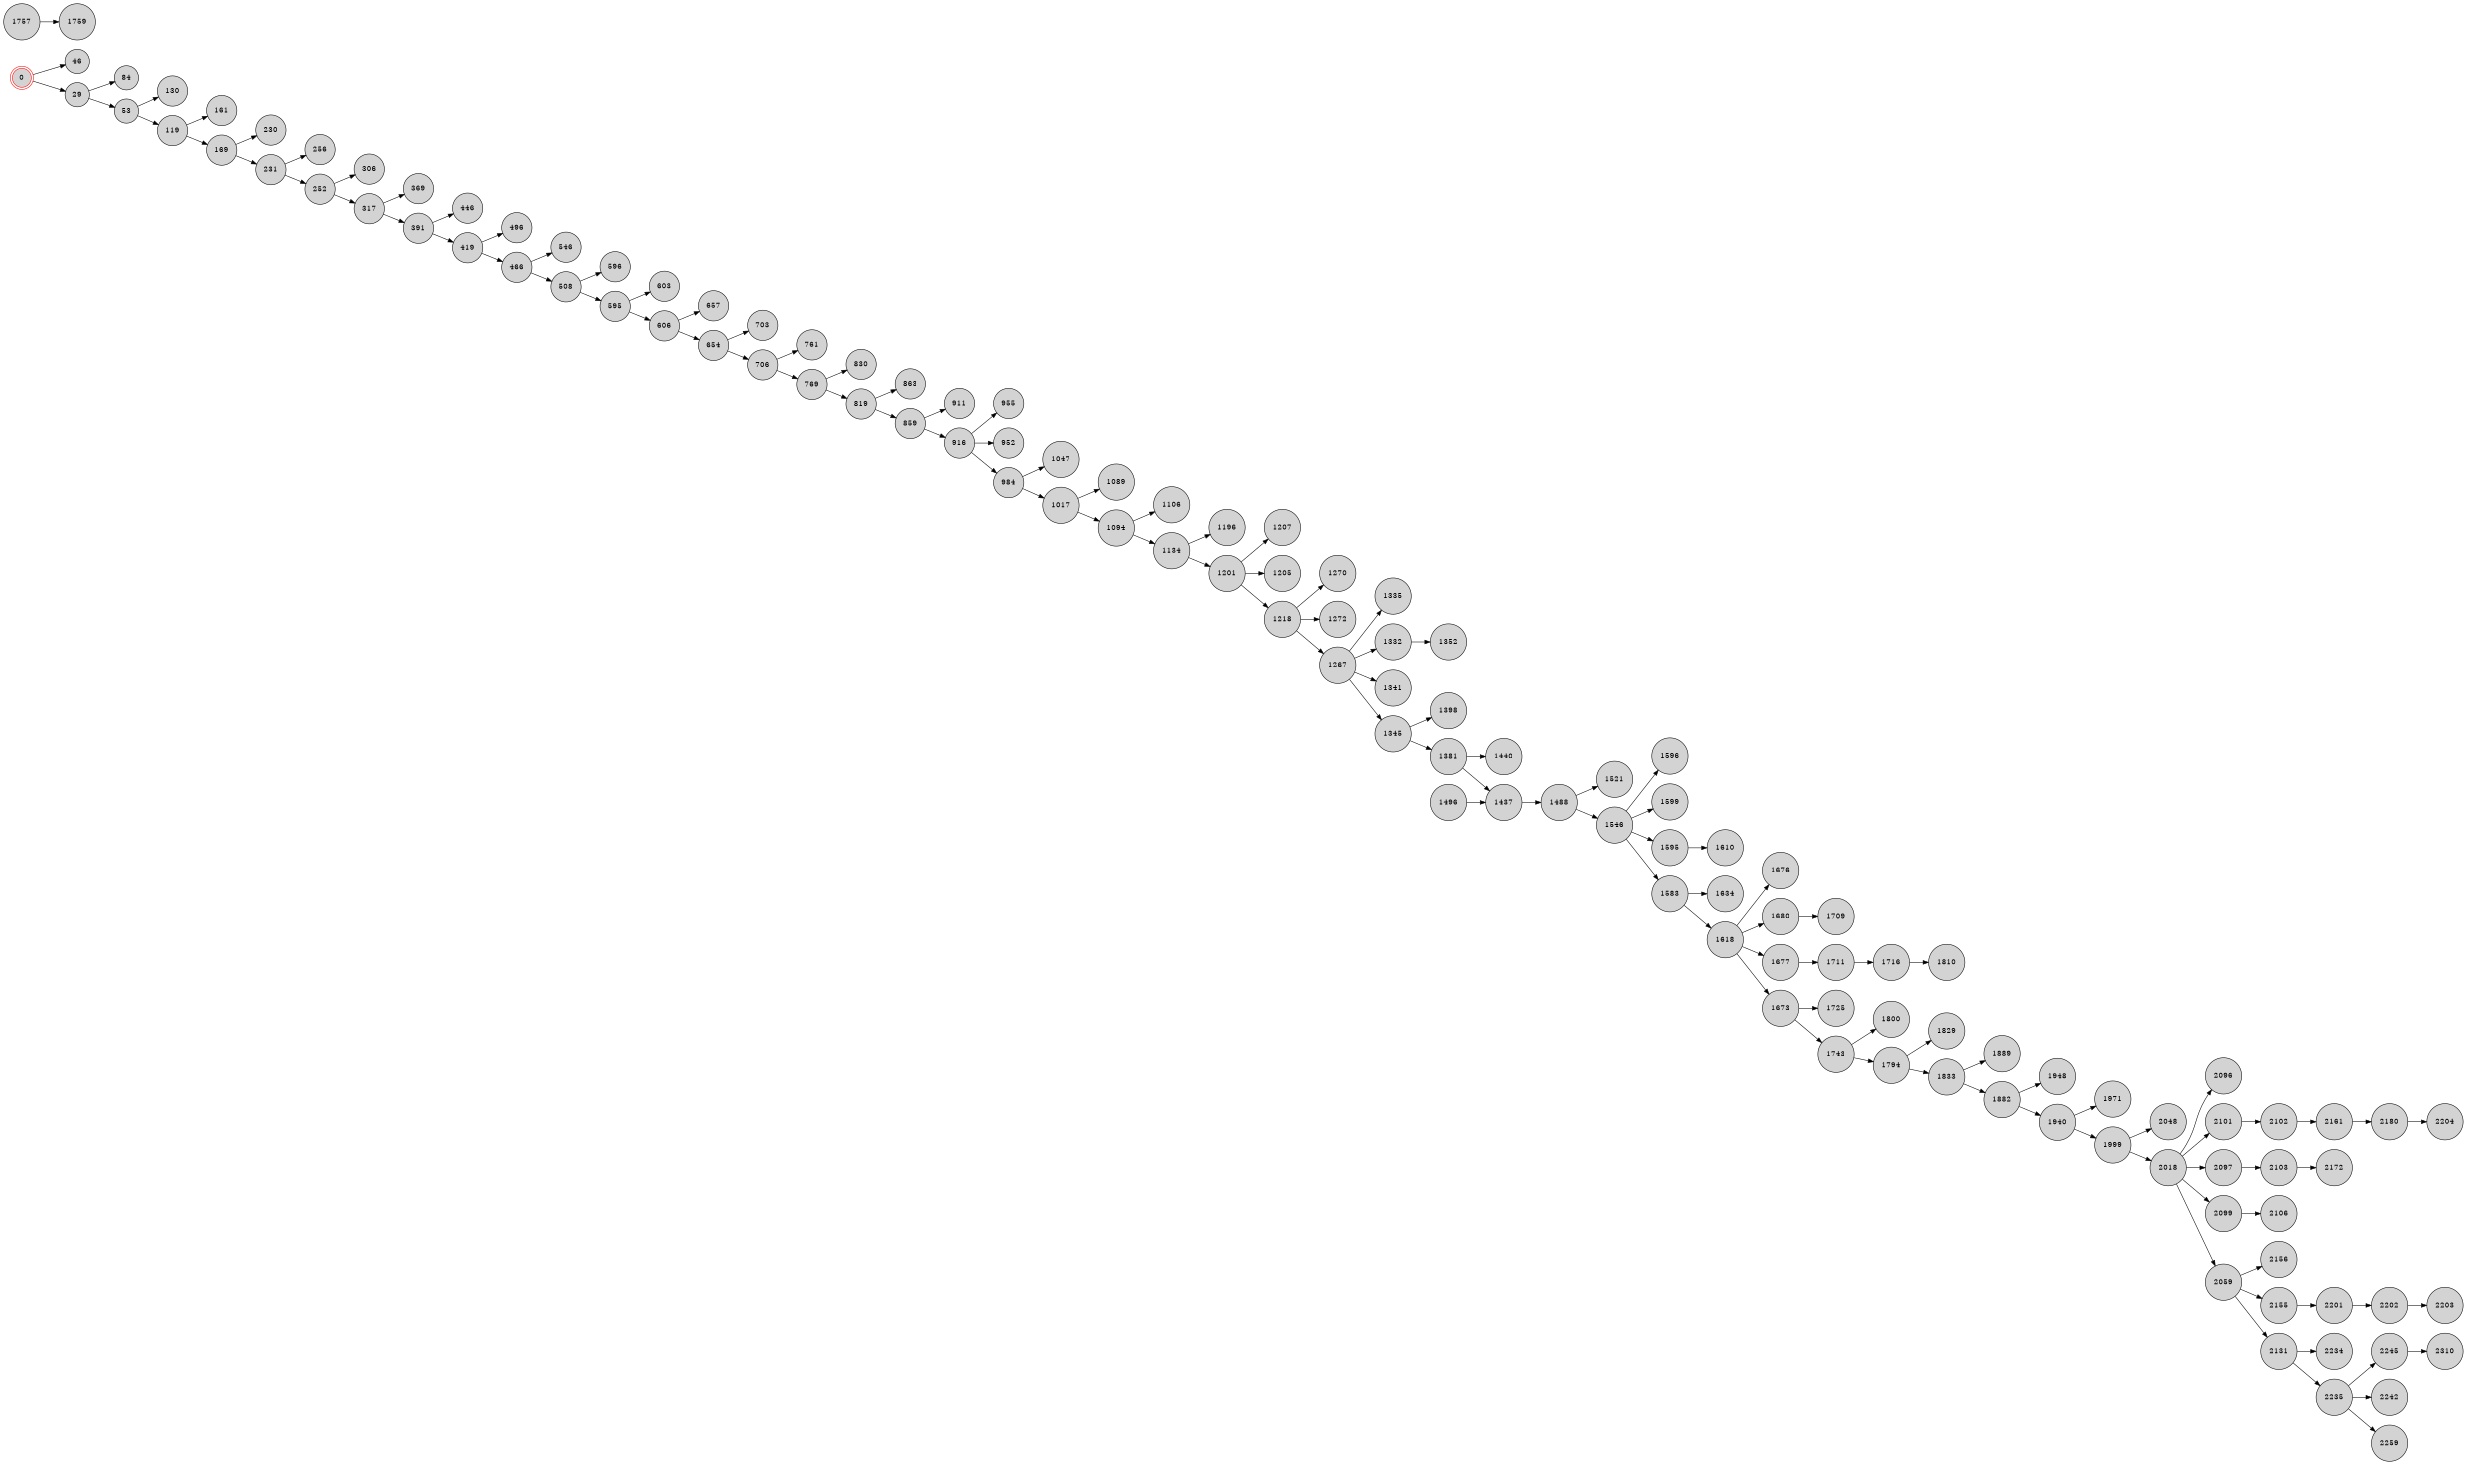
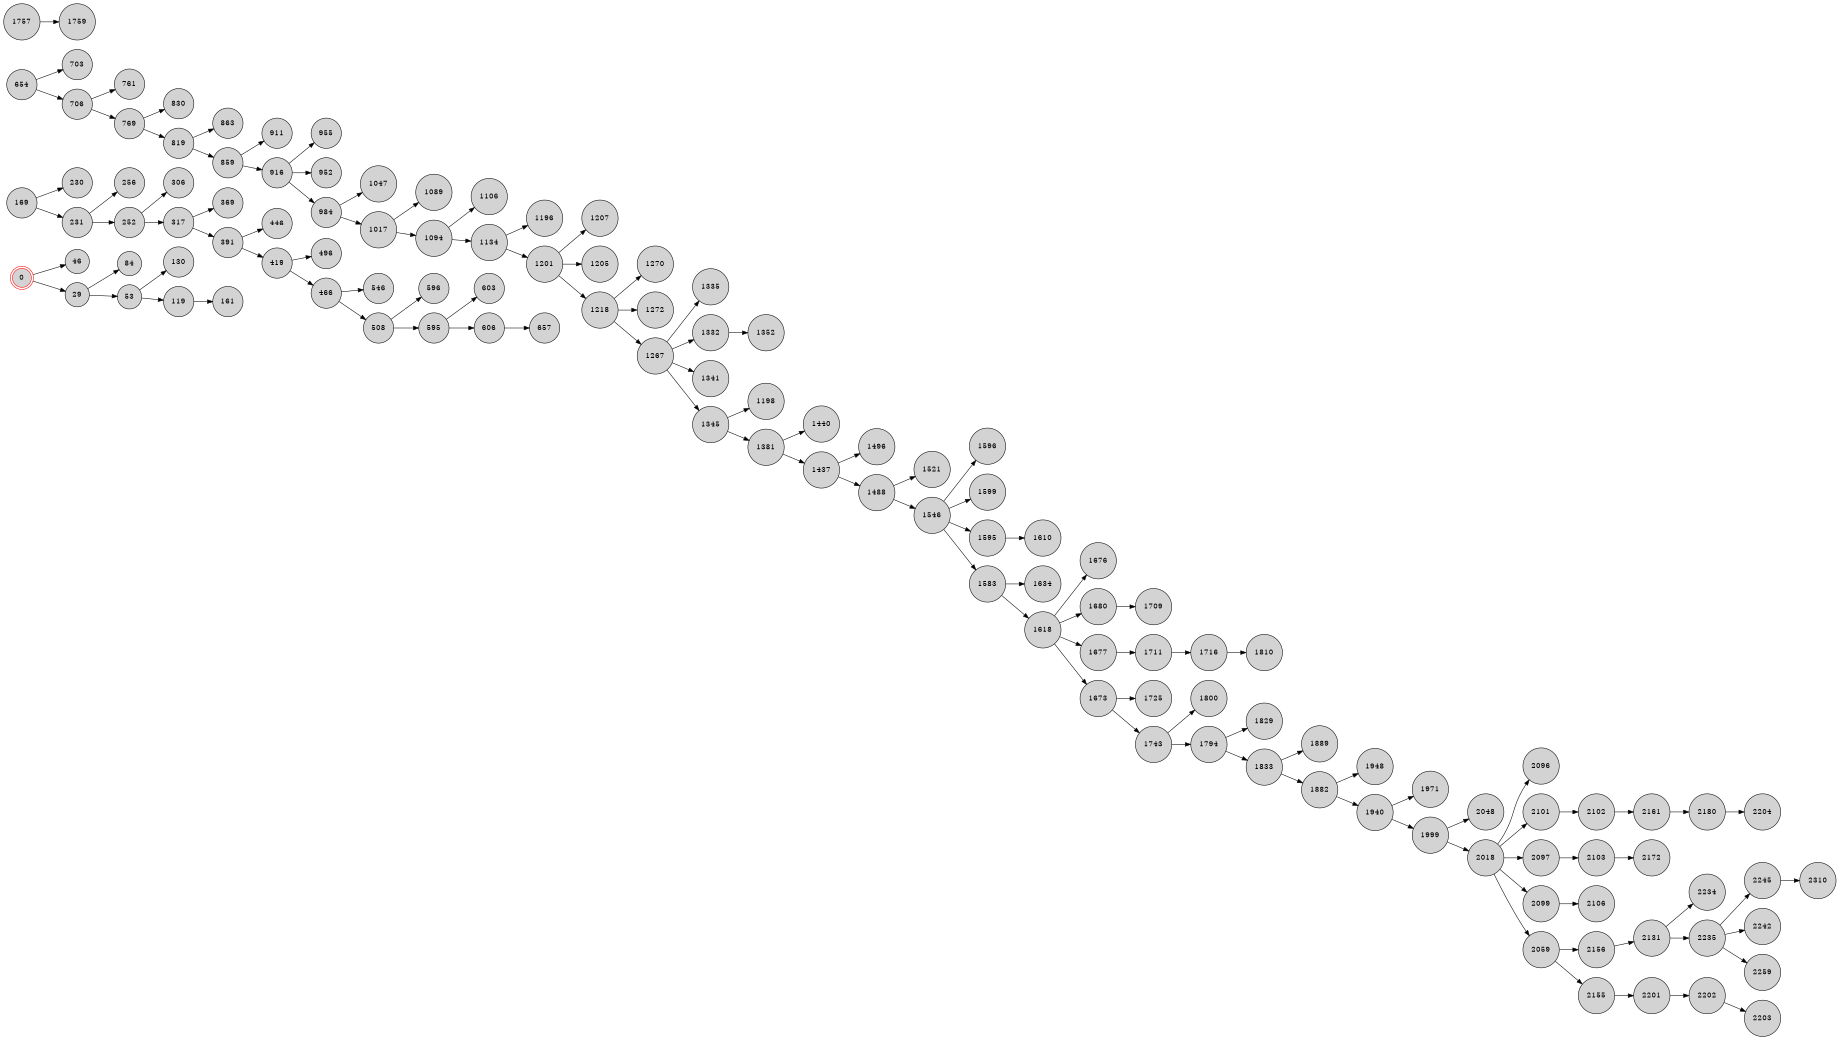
edge "119" -> "169": removed
edge "606" -> "654": removed
node "1398": label "1398" -> "1198"
edge "1496" -> "1437": reversed
edge "2059" -> "2131": now "2156" -> "2131"
